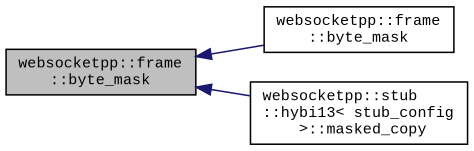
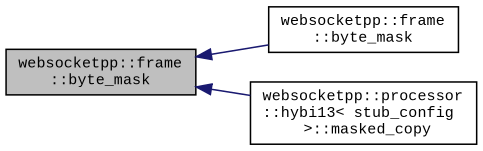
node "websocketpp::stub ::hybi13< stub_config >::masked_copy": label "websocketpp::stub ::hybi13< stub_config >::masked_copy" -> "websocketpp::processor ::hybi13< stub_config >::masked_copy"
